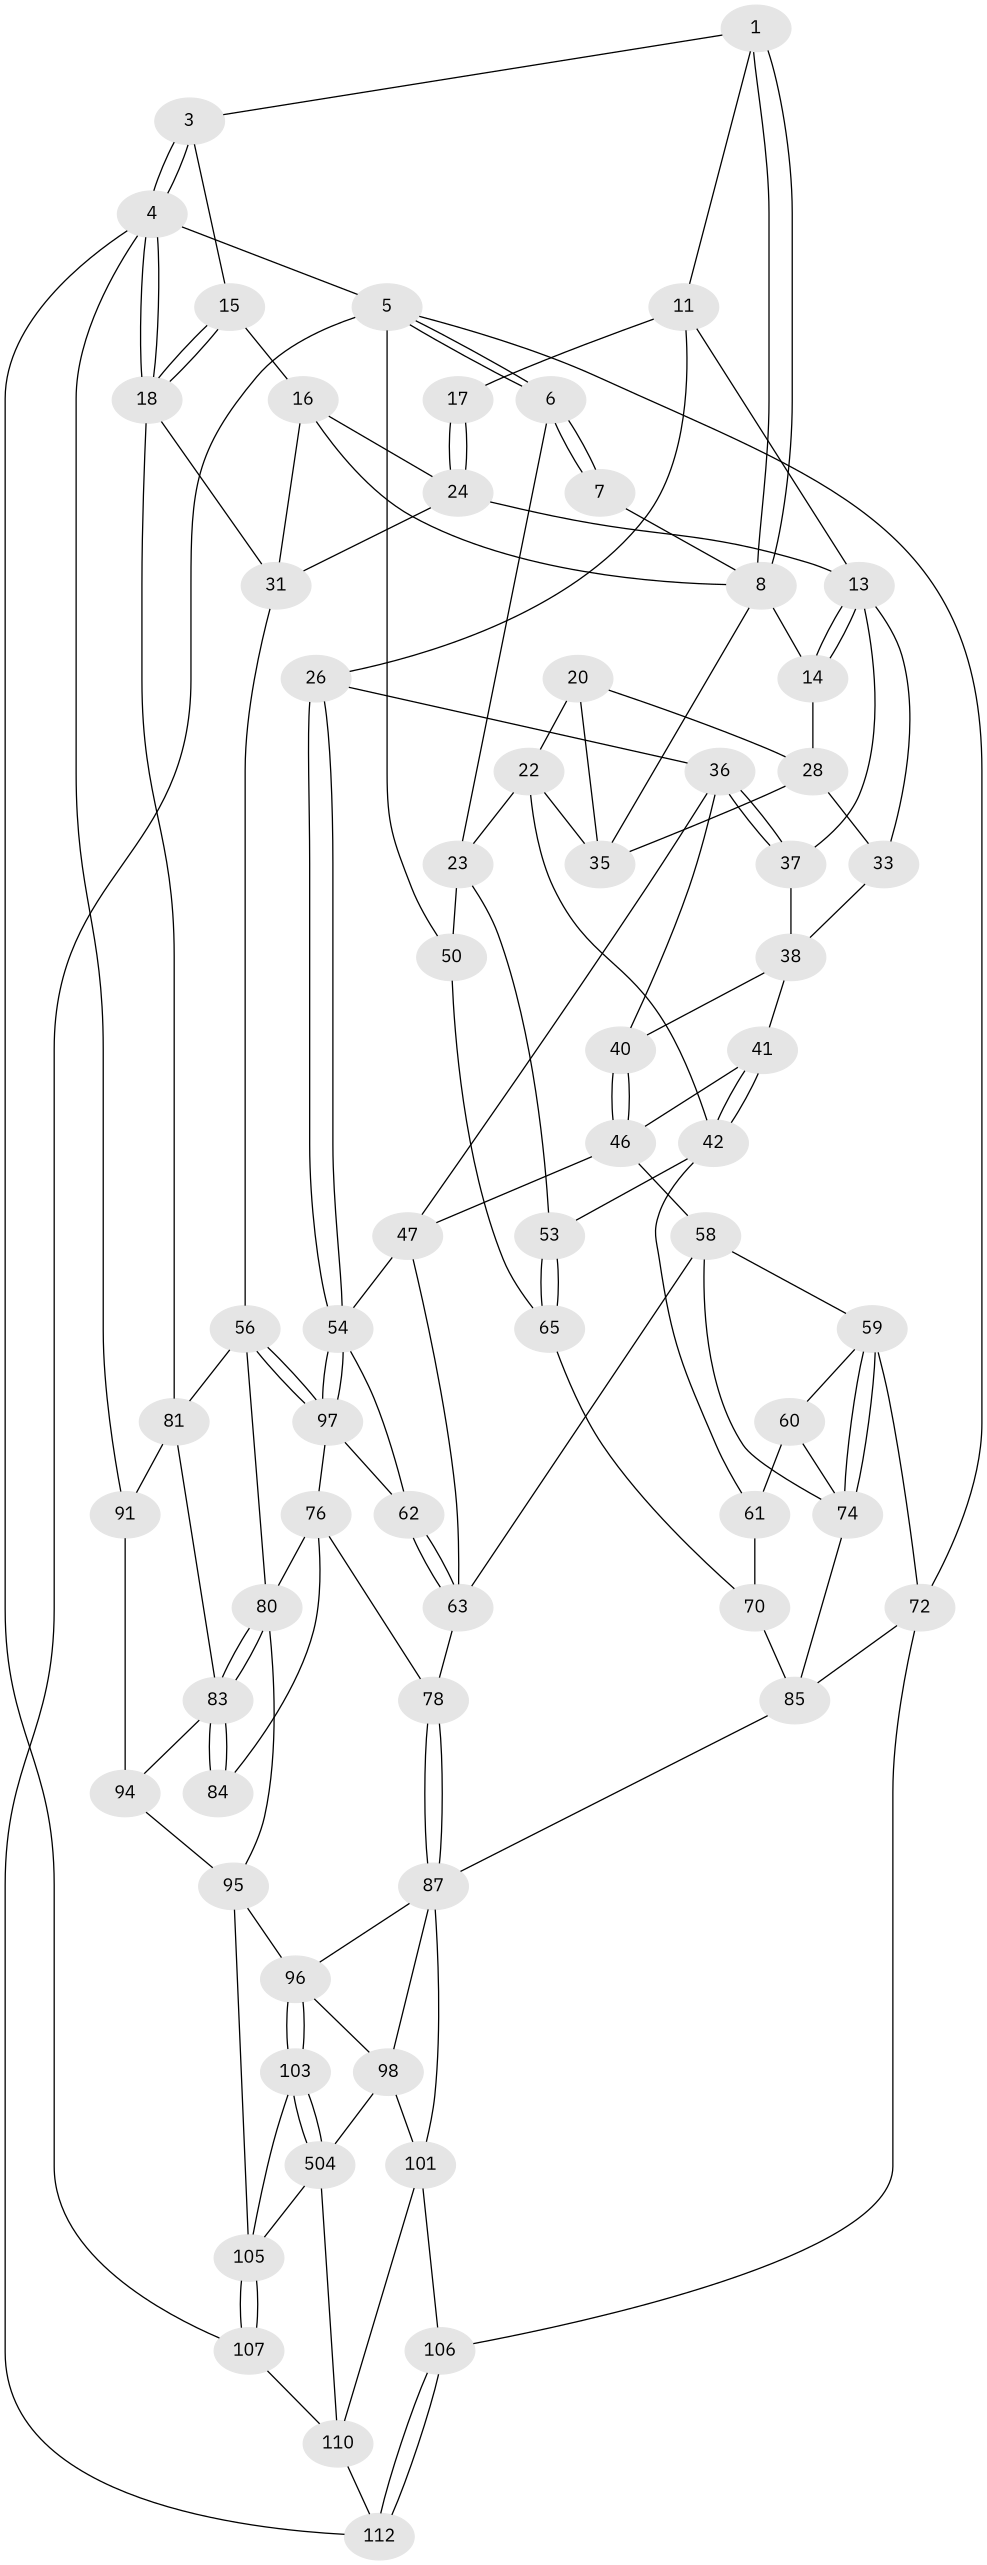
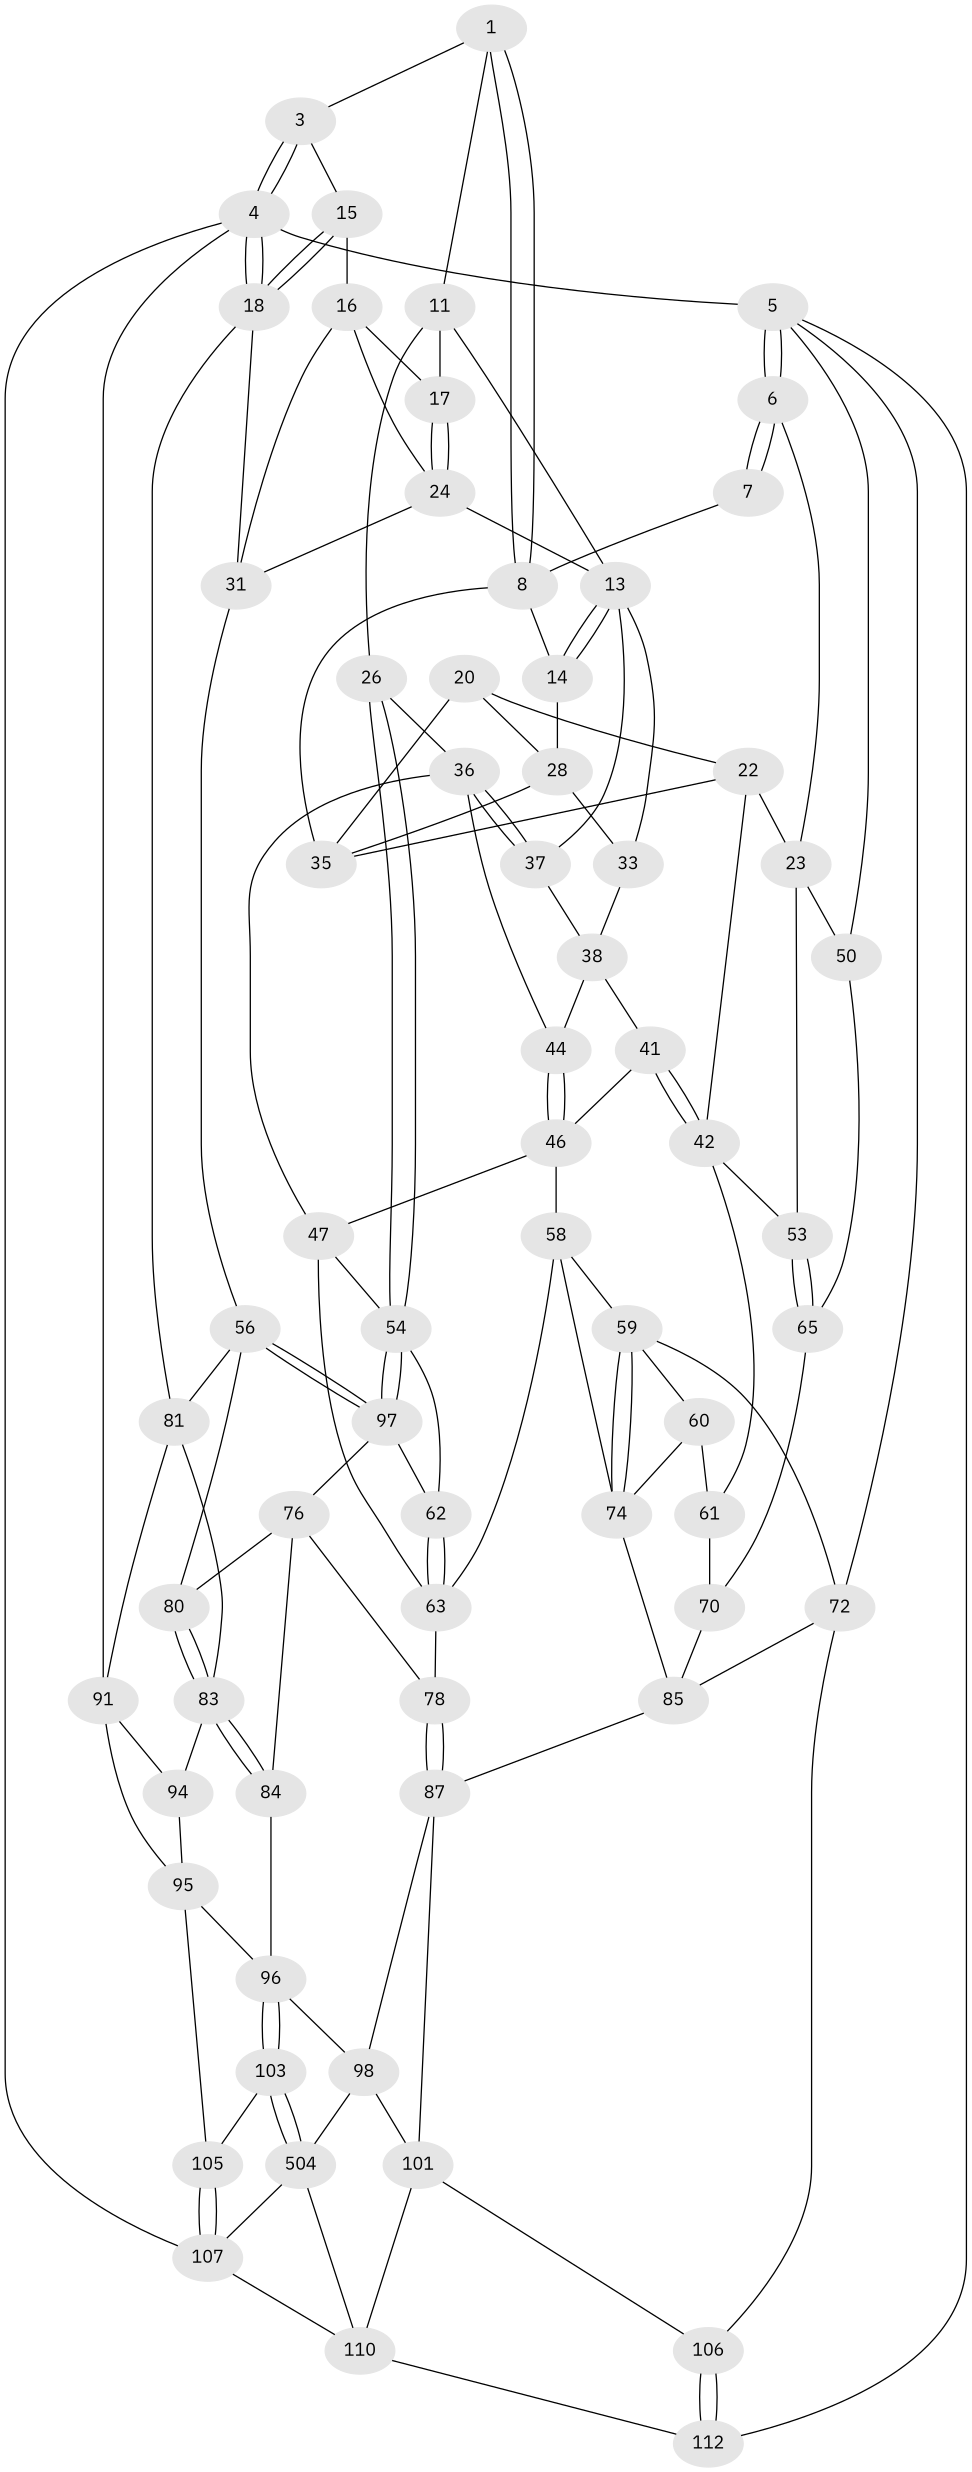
edge "16" -- "8": now "16" -- "17"
node "40": label "40" -> "44"
edge "80" -- "95": now "91" -- "95"
edge "87" -- "96": now "84" -- "96"
edge "504" -- "105": now "504" -- "107"
